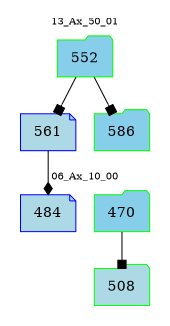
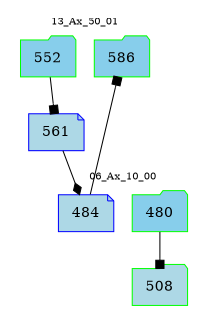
edge "552" -> "586": now "484" -> "586"
node "470": label "470" -> "480"
